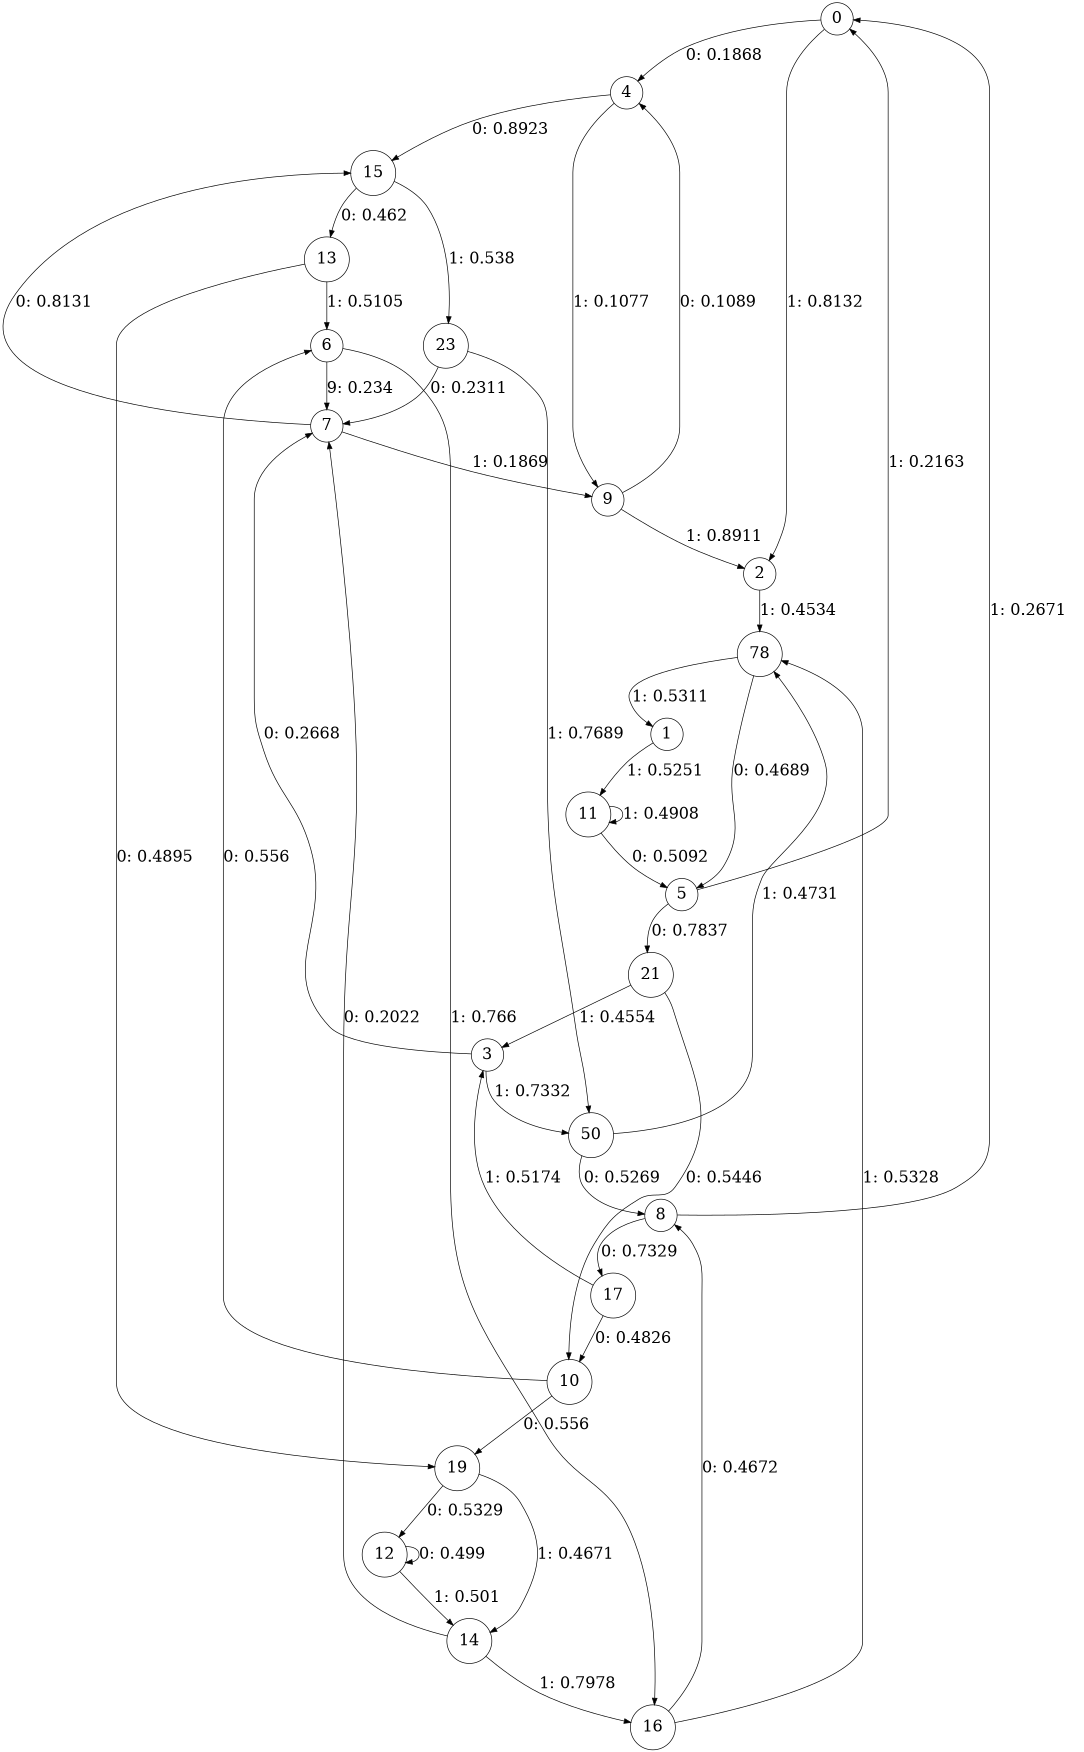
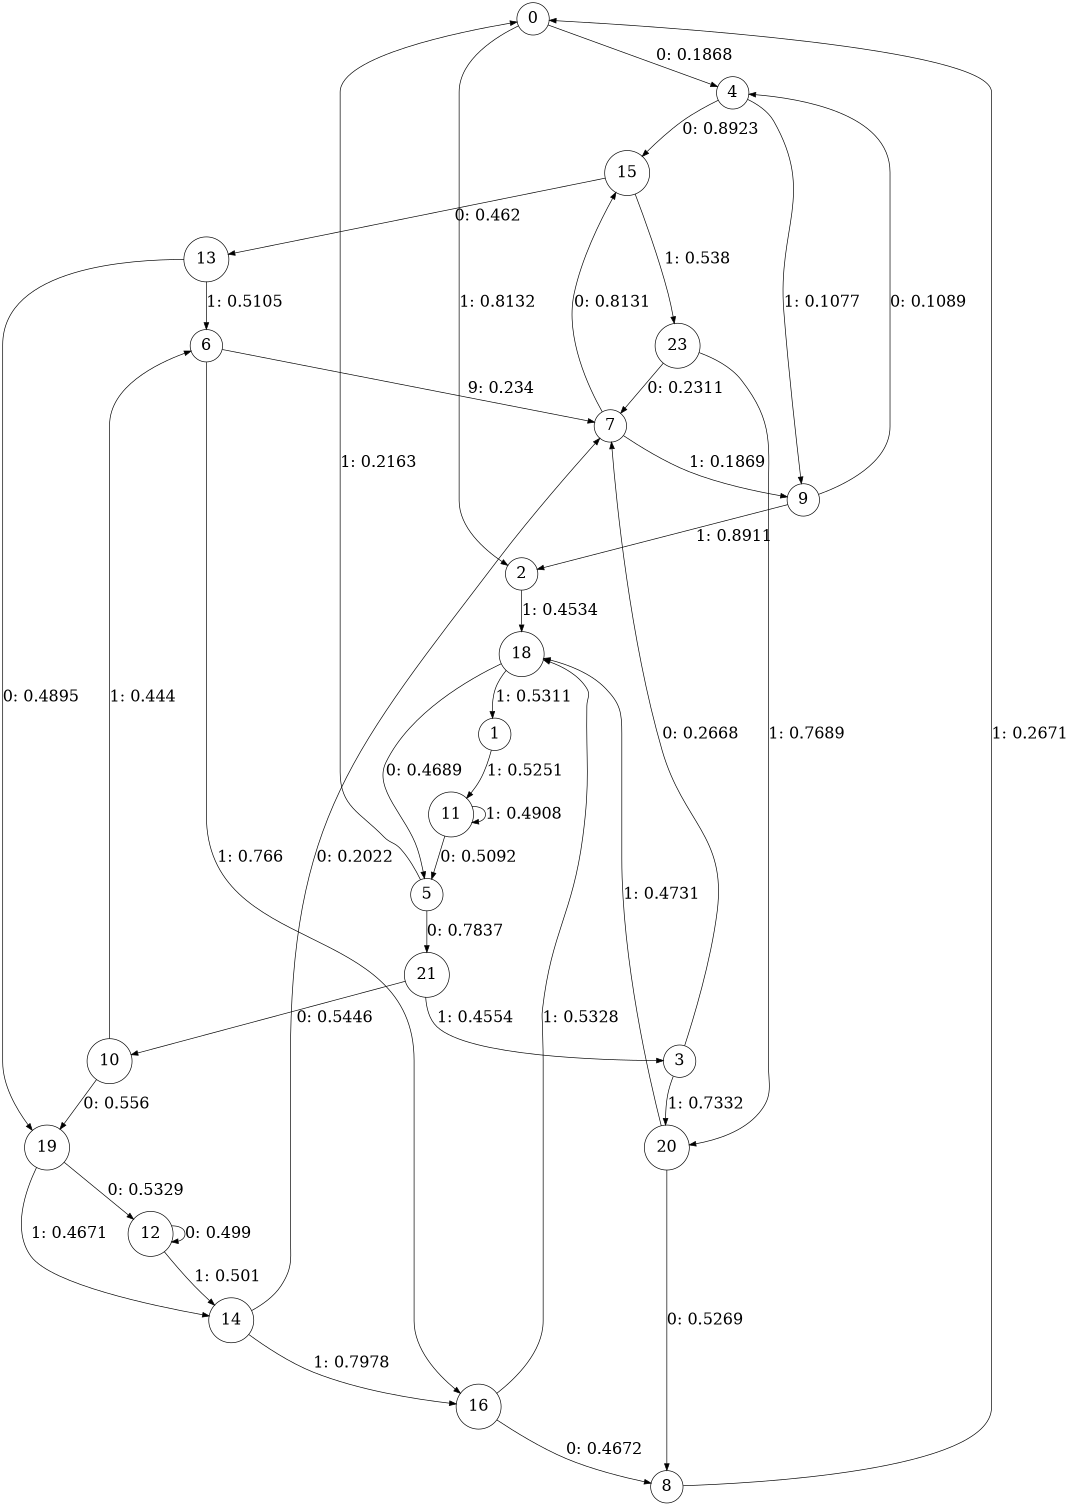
node "78": label "78" -> "18"
edge "10" -> "6": label "0: 0.556    " -> "1: 0.444    "
node "50": label "50" -> "20"
node "17": removed
